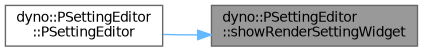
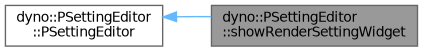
edge "dyno::PSettingEditor ::PSettingEditor" -> "dyno::PSettingEditor ::showRenderSettingWidget": reversed
